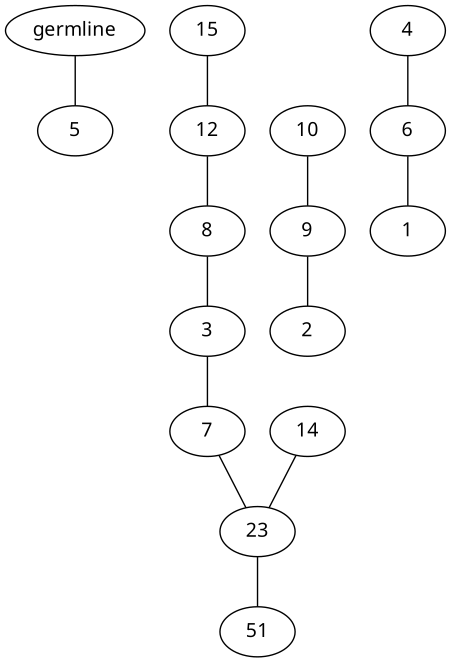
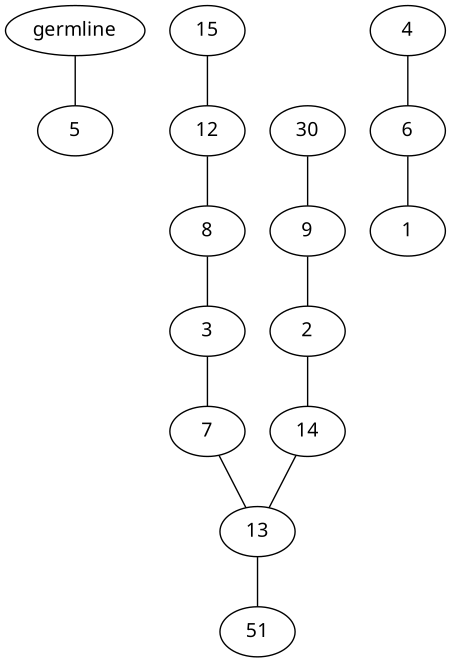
node "10": label "10" -> "30"
edge "2" -- "14": added
node "23": label "23" -> "13"
